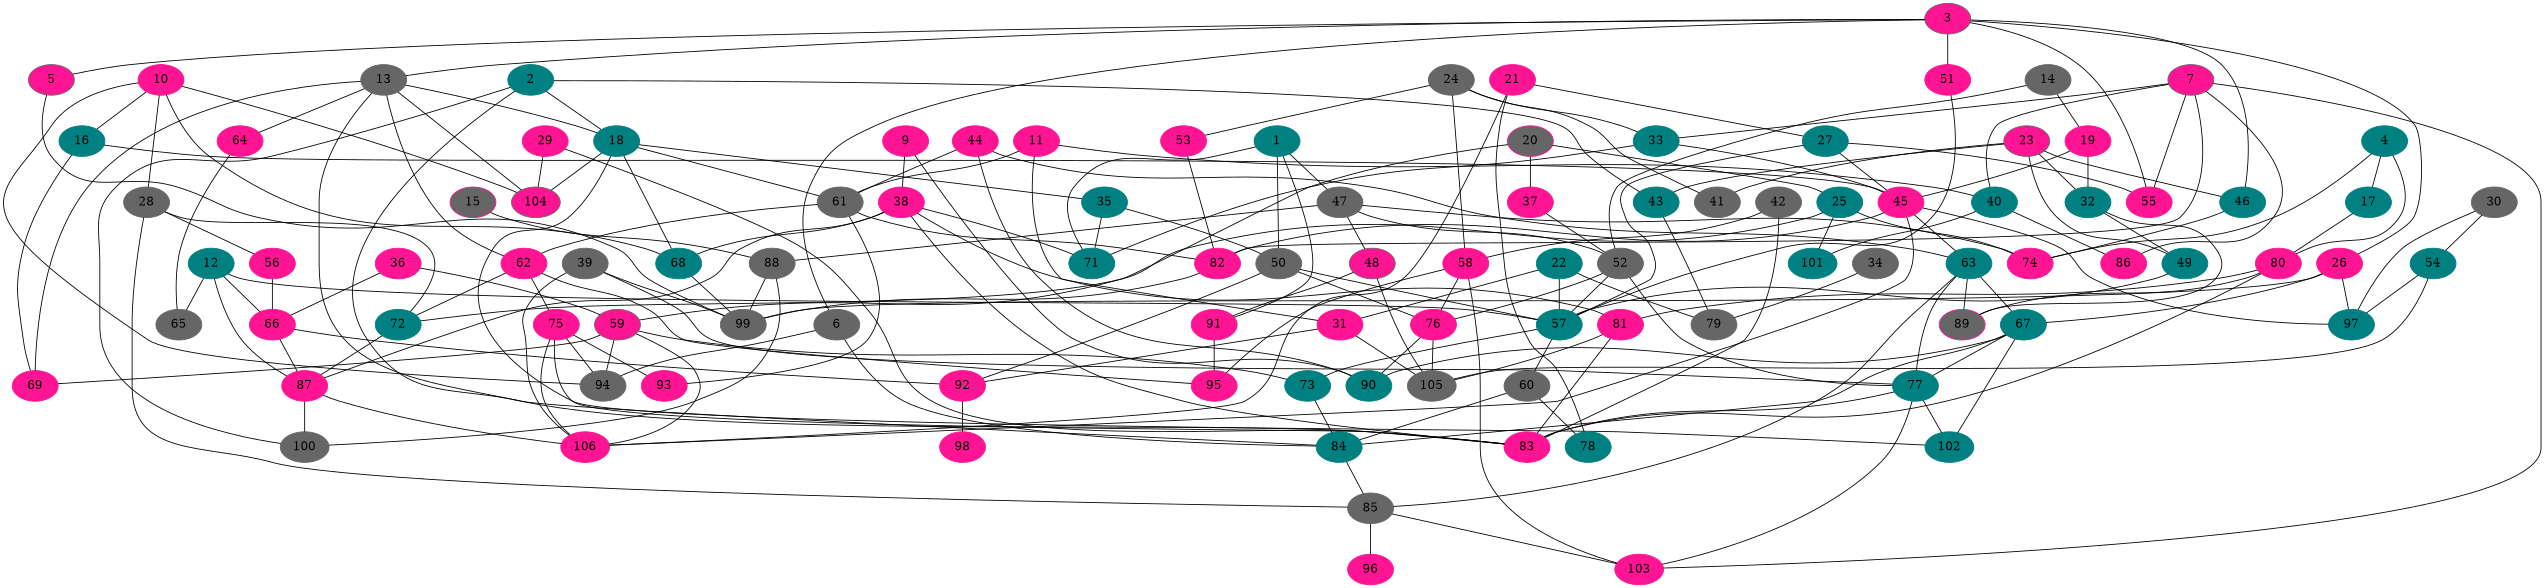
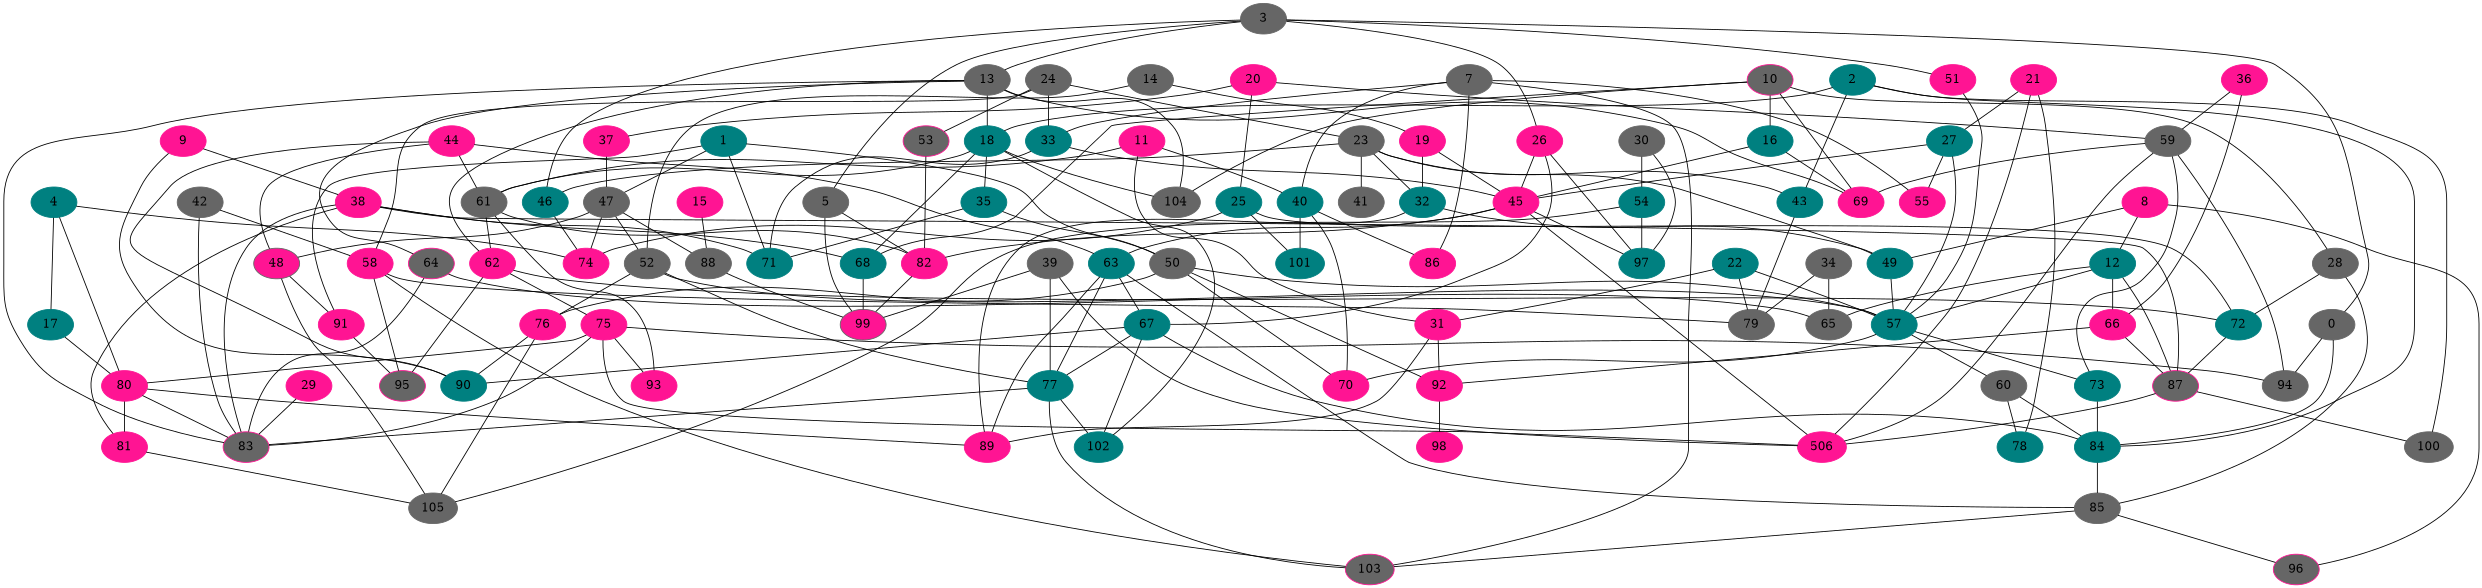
node "3": fillcolor deeppink -> gray40
edge "3" -- "55": removed
node "5": fillcolor deeppink -> gray40
node "10": fillcolor deeppink -> gray40
node "7": fillcolor deeppink -> gray40
edge "24" -- "41": now "24" -- "23"
node "64": fillcolor deeppink -> gray40
node "53": fillcolor deeppink -> gray40
node "20": fillcolor gray40 -> deeppink
node "23": fillcolor deeppink -> gray40
edge "44" -- "48": added
edge "29" -- "104": removed
node "15": fillcolor gray40 -> deeppink
node "104": fillcolor deeppink -> gray40
node "8": added
edge "37" -- "52": now "37" -- "47"
edge "7" -- "82": now "5" -- "82"
node "56": removed
edge "34" -- "65": added
edge "58" -- "76": now "58" -- "79"
edge "26" -- "99": now "26" -- "45"
node "59": fillcolor deeppink -> gray40
node "99": fillcolor gray40 -> deeppink
node "6": label "6" -> "0"
node "89": fillcolor gray40 -> deeppink
edge "10" -- "94": now "10" -- "69"
edge "31" -- "105": now "31" -- "89"
edge "75" -- "80": added
node "87": fillcolor deeppink -> gray40
node "95": fillcolor deeppink -> gray40
node "70": added
edge "81" -- "83": now "64" -- "83"
edge "88" -- "100": removed
node "106": label "106" -> "506"
node "83": fillcolor deeppink -> gray40
node "96": fillcolor deeppink -> gray40
node "103": fillcolor deeppink -> gray40
